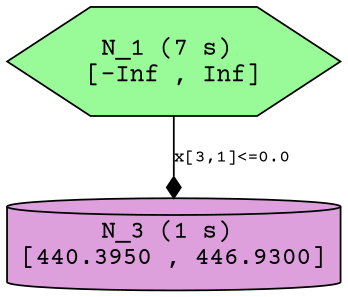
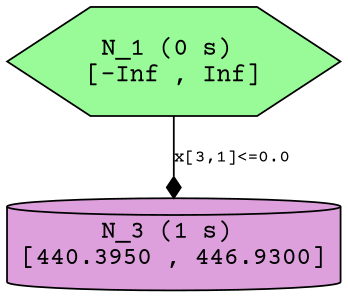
node "N_1 (7 s) [-Inf , Inf]": label "N_1 (7 s) [-Inf , Inf]" -> "N_1 (0 s) [-Inf , Inf]"
